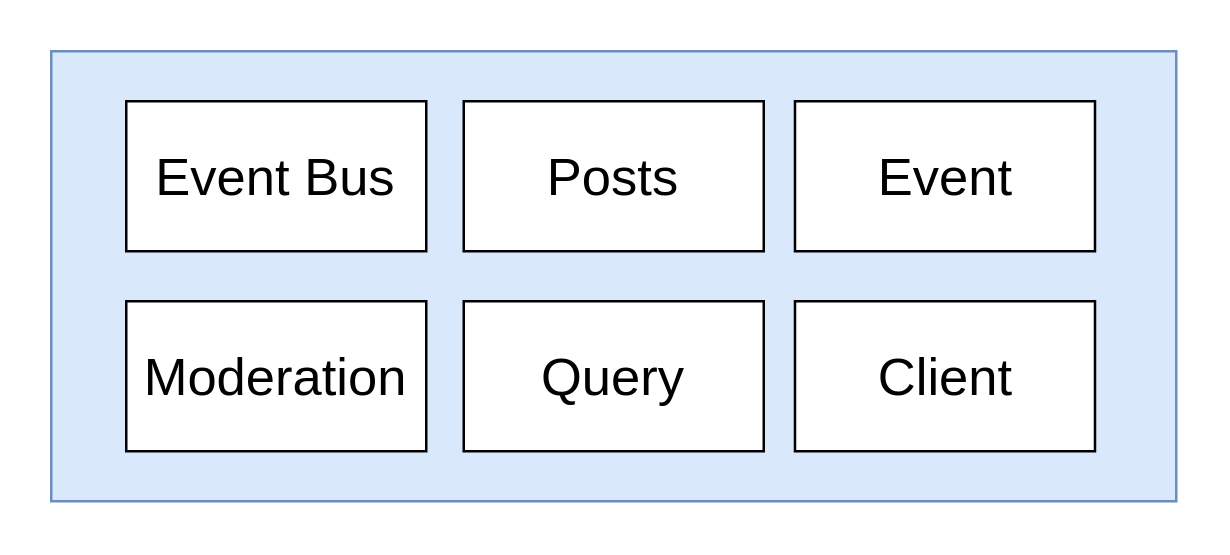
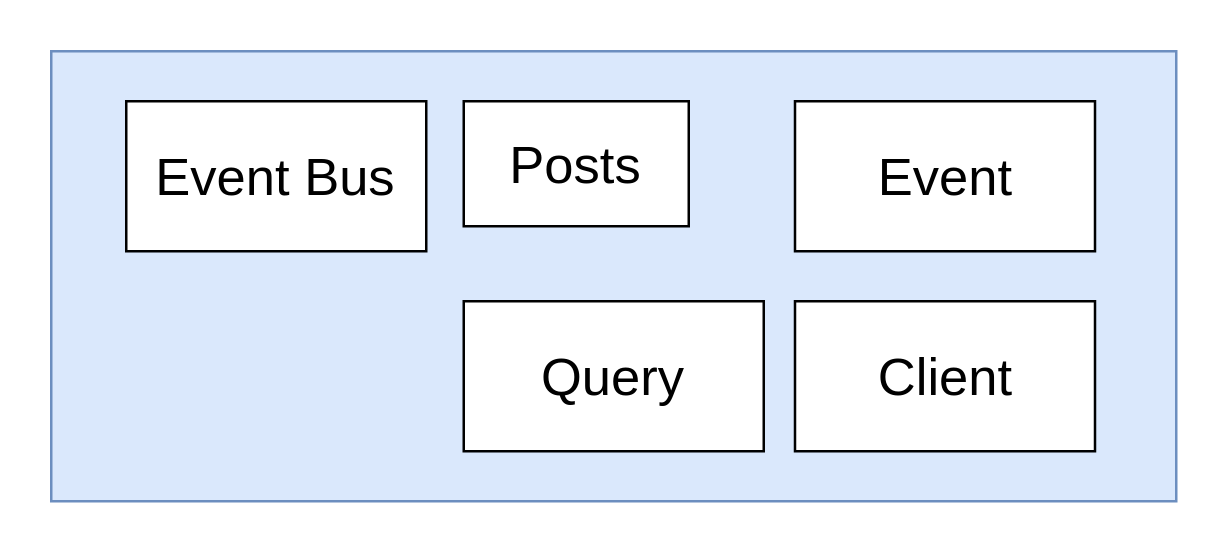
node "Posts": size 300x150 -> 225x125
node "Moderation": removed
